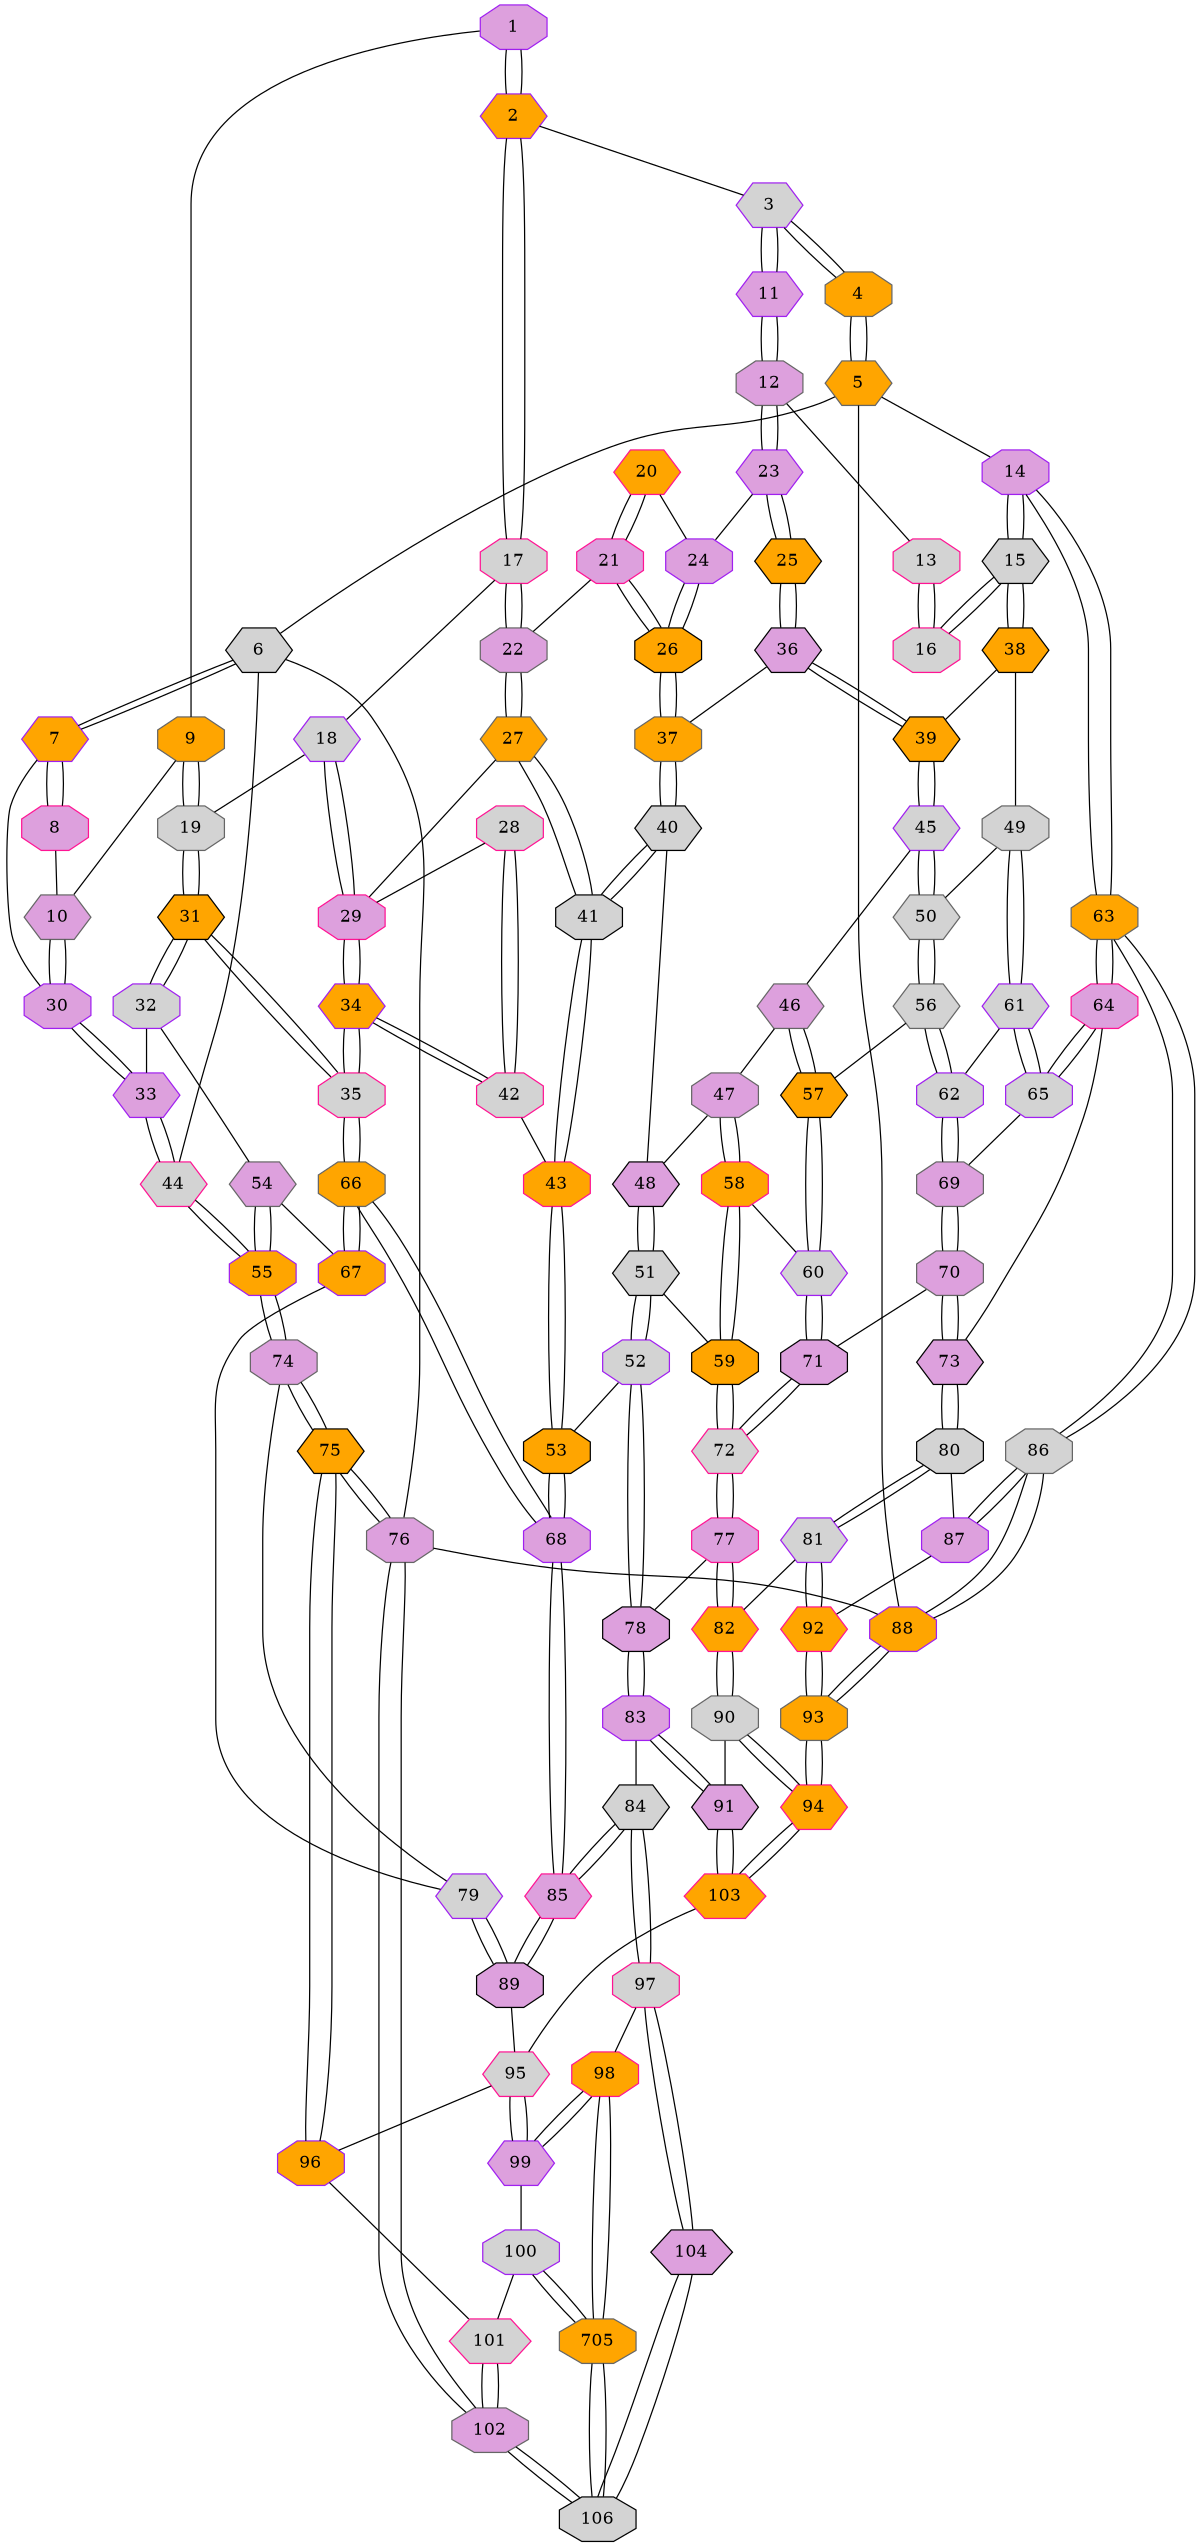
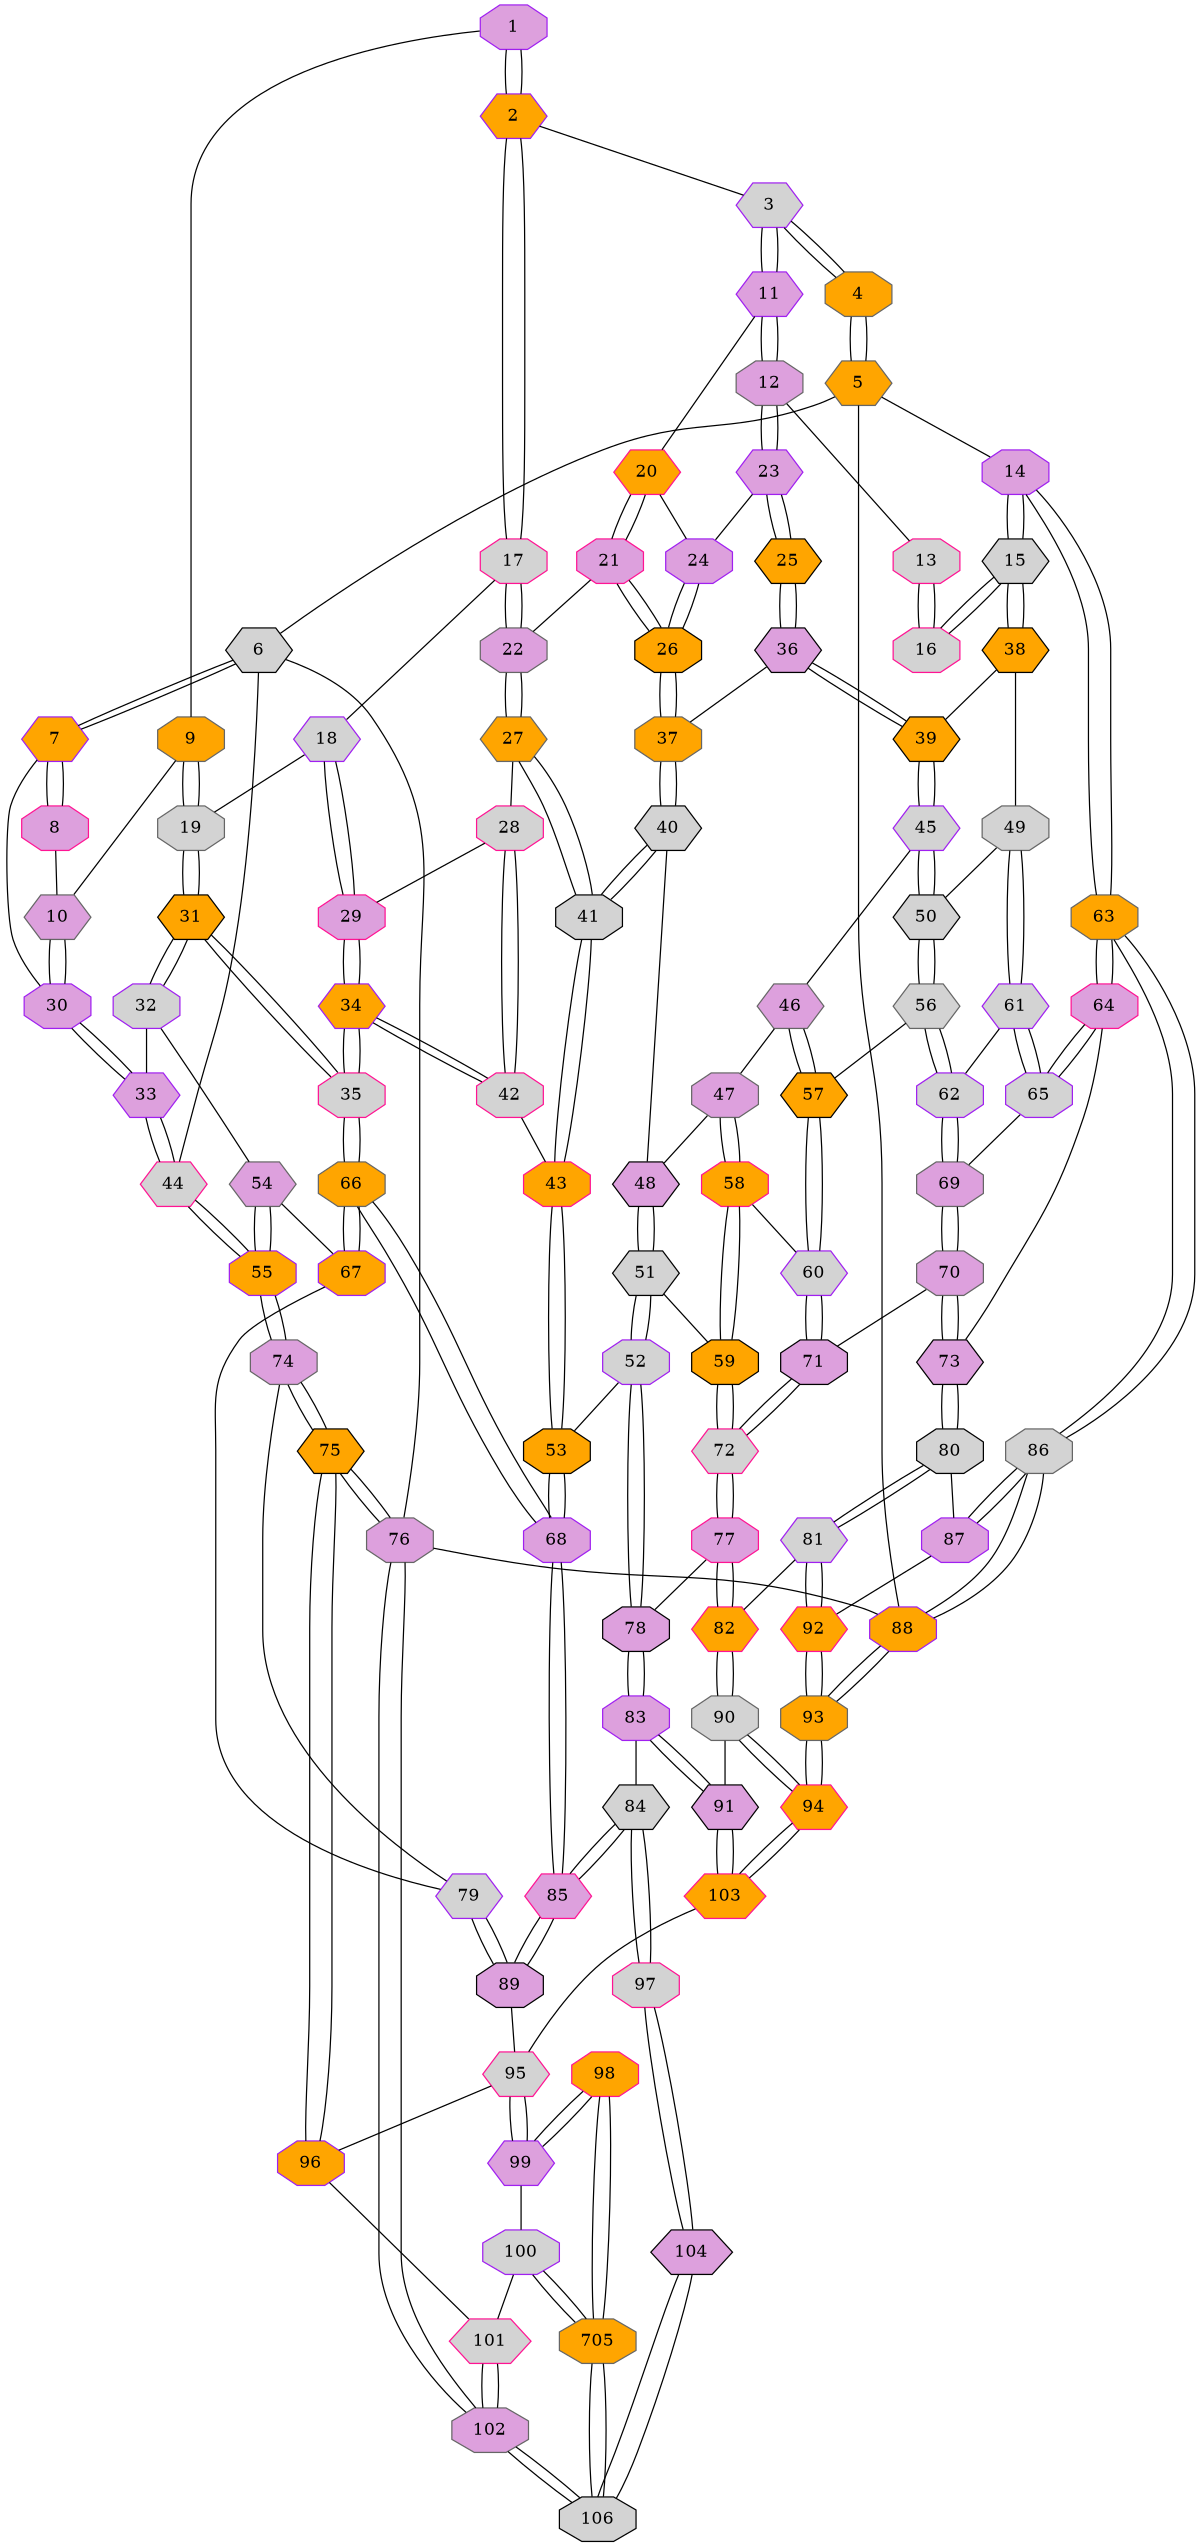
edge "11" -- "20": added
edge "27" -- "29": now "27" -- "28"
node "50": color gray40 -> black
edge "97" -- "98": removed
